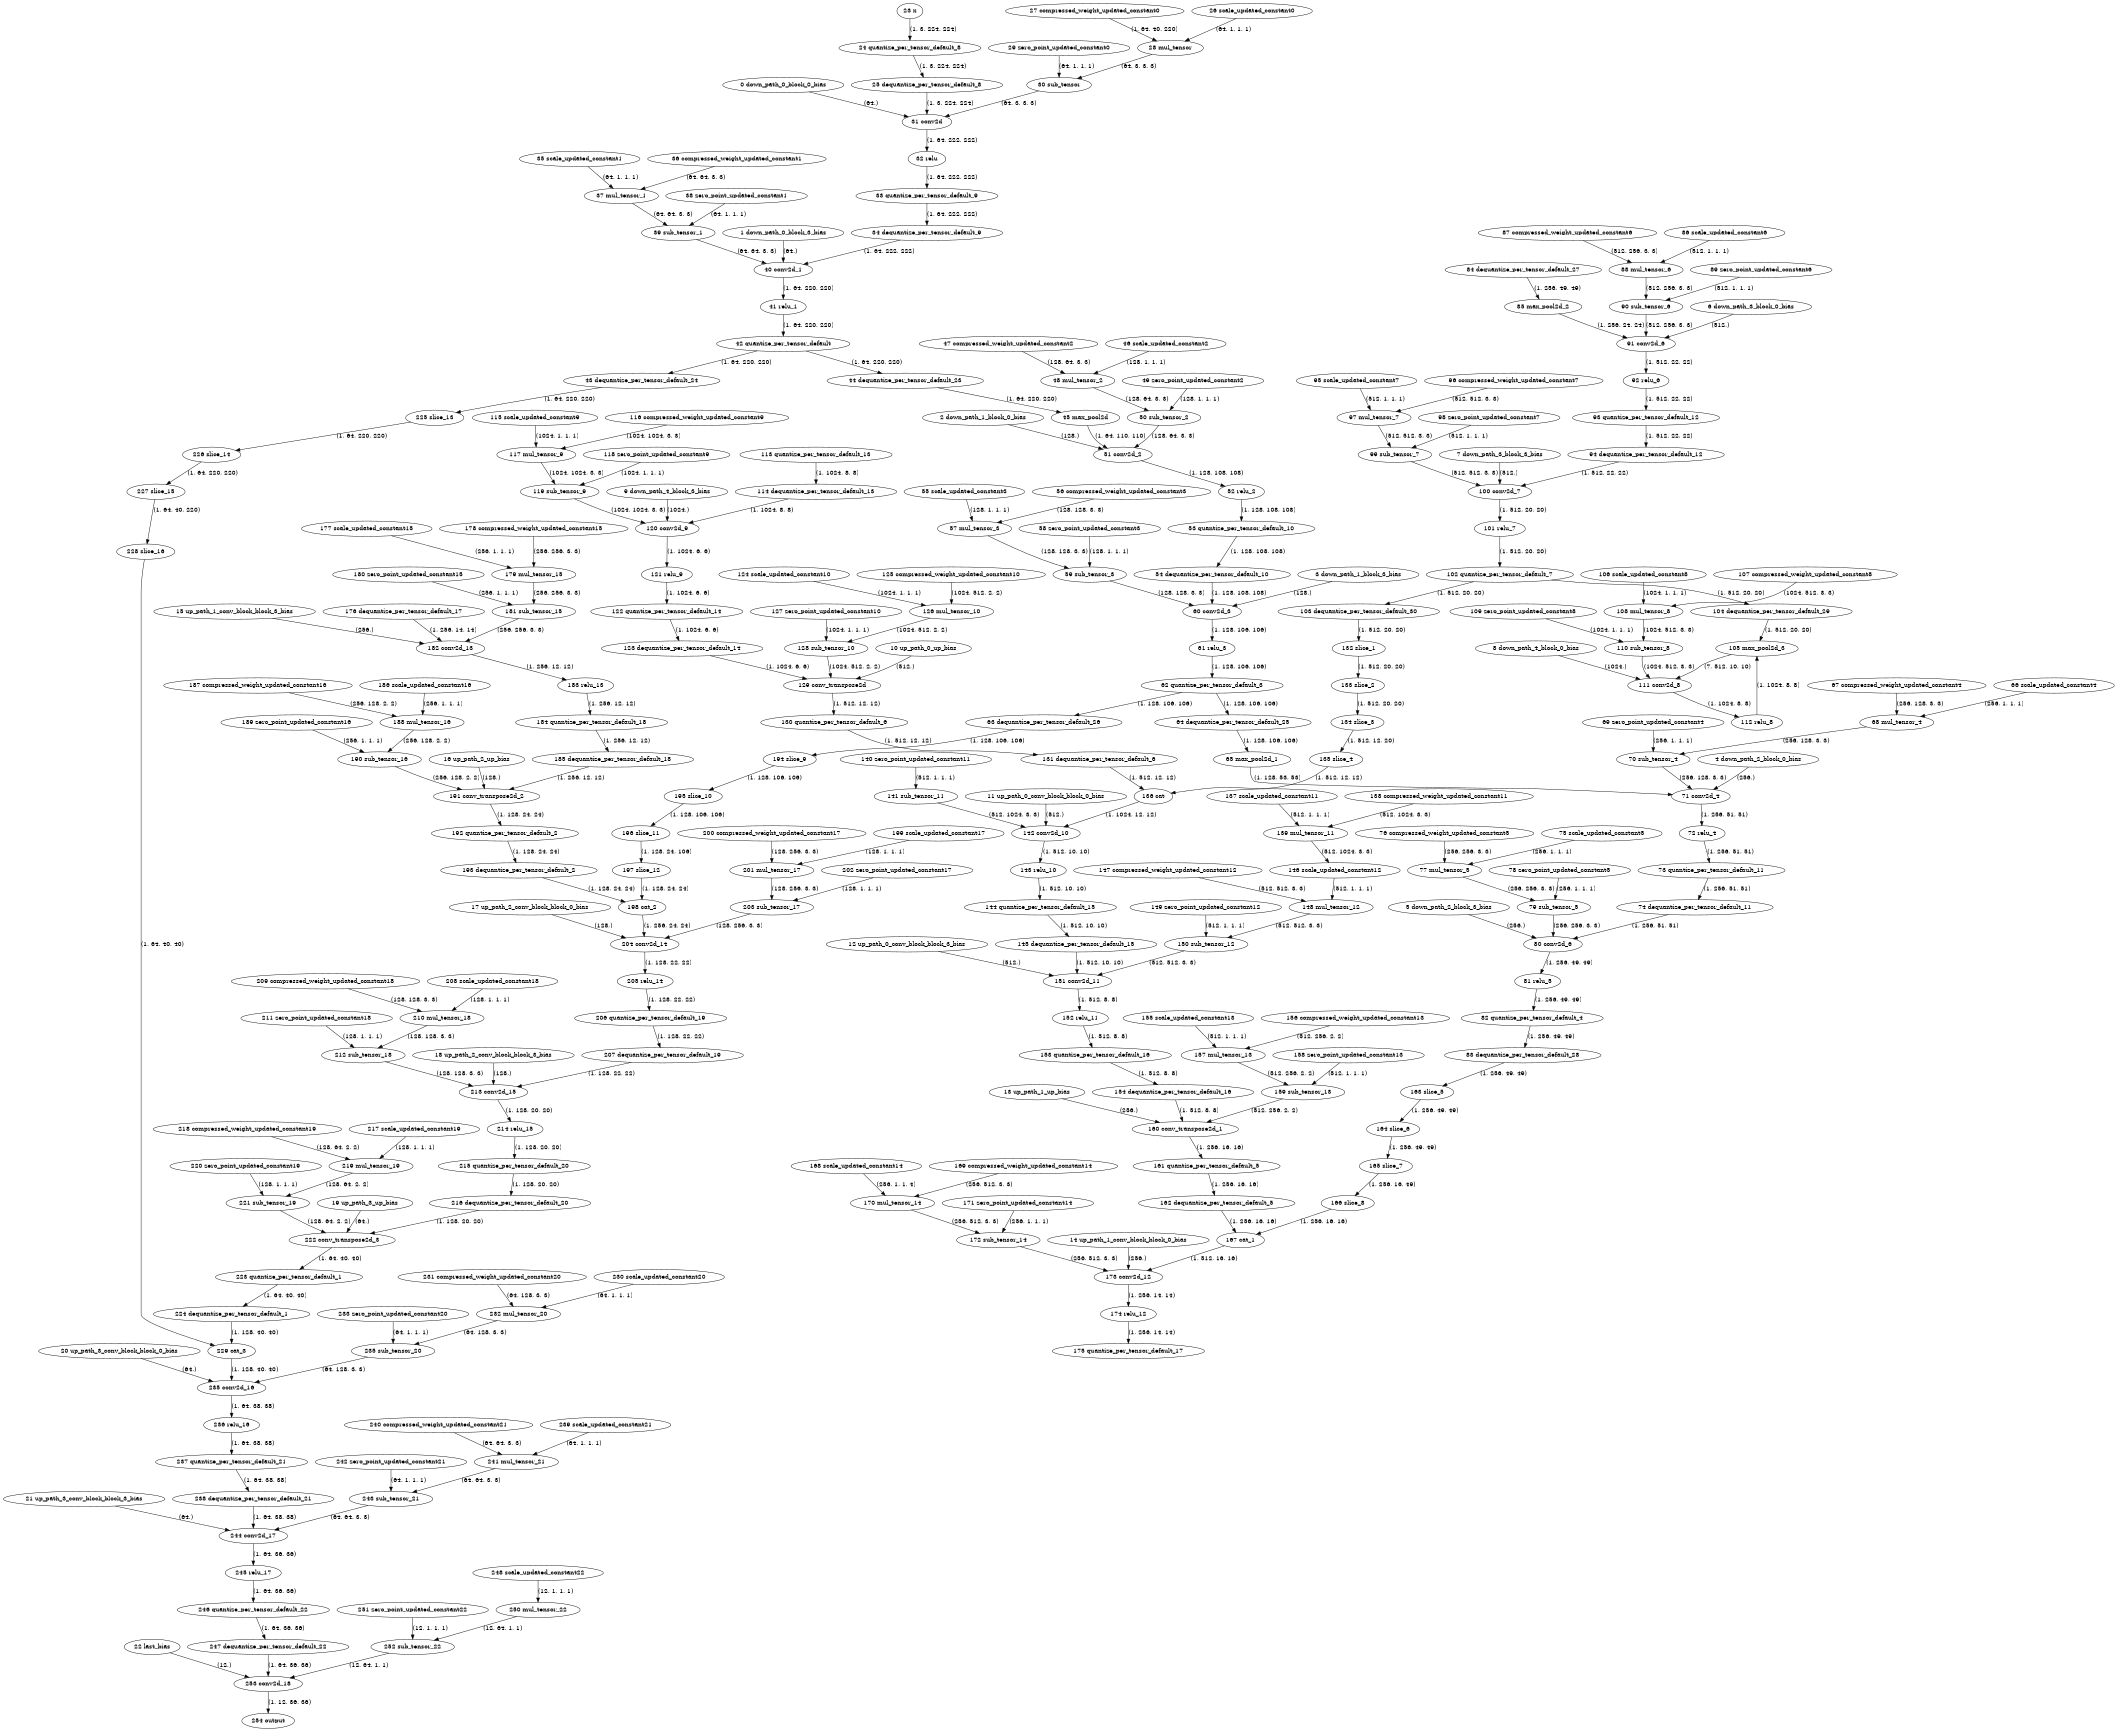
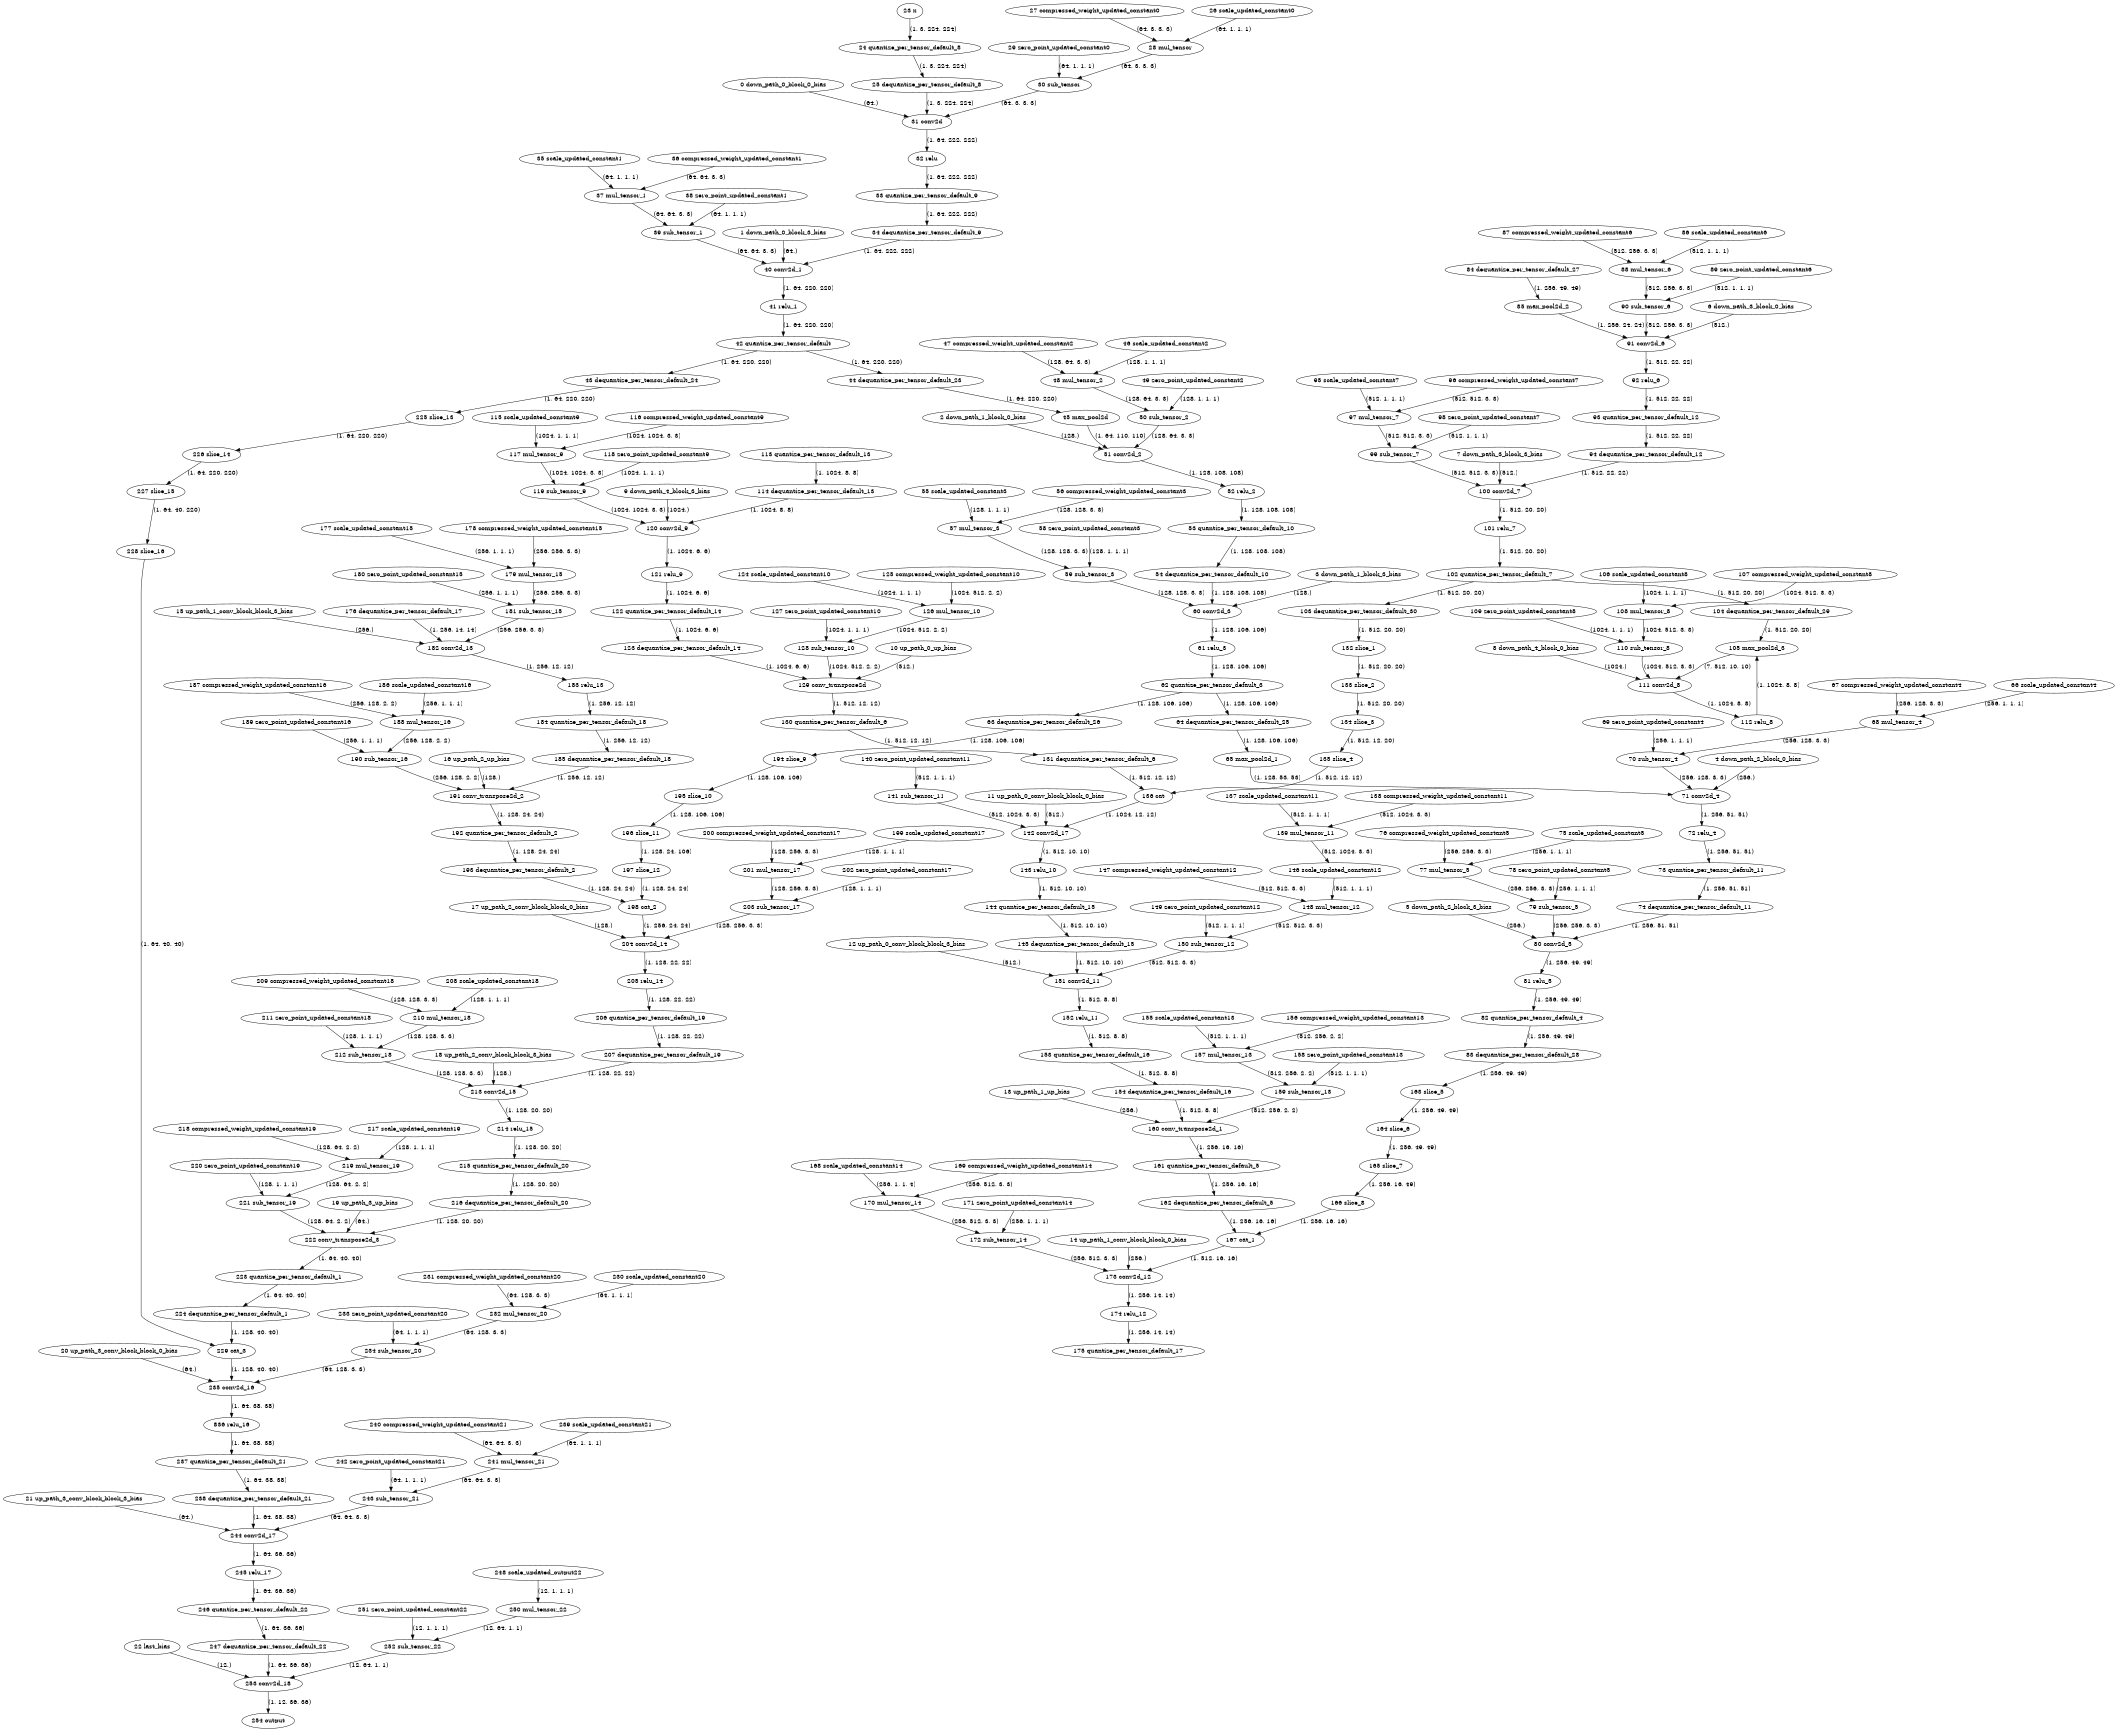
edge "27 compressed_weight_updated_constant0" -> "28 mul_tensor": label "(1, 64, 40, 220)" -> "(64, 3, 3, 3)"
node "142 conv2d_10": label "142 conv2d_10" -> "142 conv2d_17"
node "80 conv2d_6": label "80 conv2d_6" -> "80 conv2d_5"
node "235 sub_tensor_20": label "235 sub_tensor_20" -> "234 sub_tensor_20"
node "236 relu_16": label "236 relu_16" -> "836 relu_16"
node "248 scale_updated_constant22": label "248 scale_updated_constant22" -> "248 scale_updated_output22"
